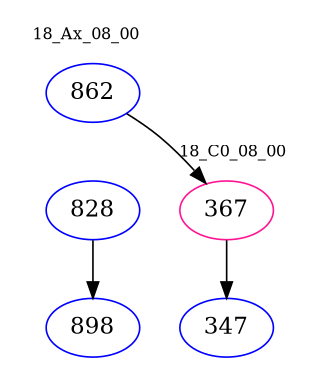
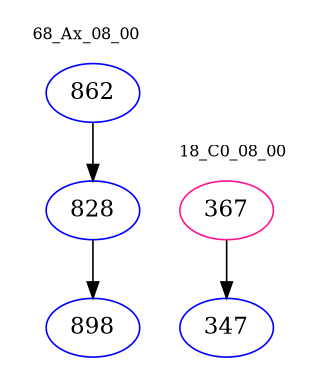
cluster "18_Ax_08_00": label "18_Ax_08_00" -> "68_Ax_08_00"
edge "862" -> "367": now "862" -> "828"
